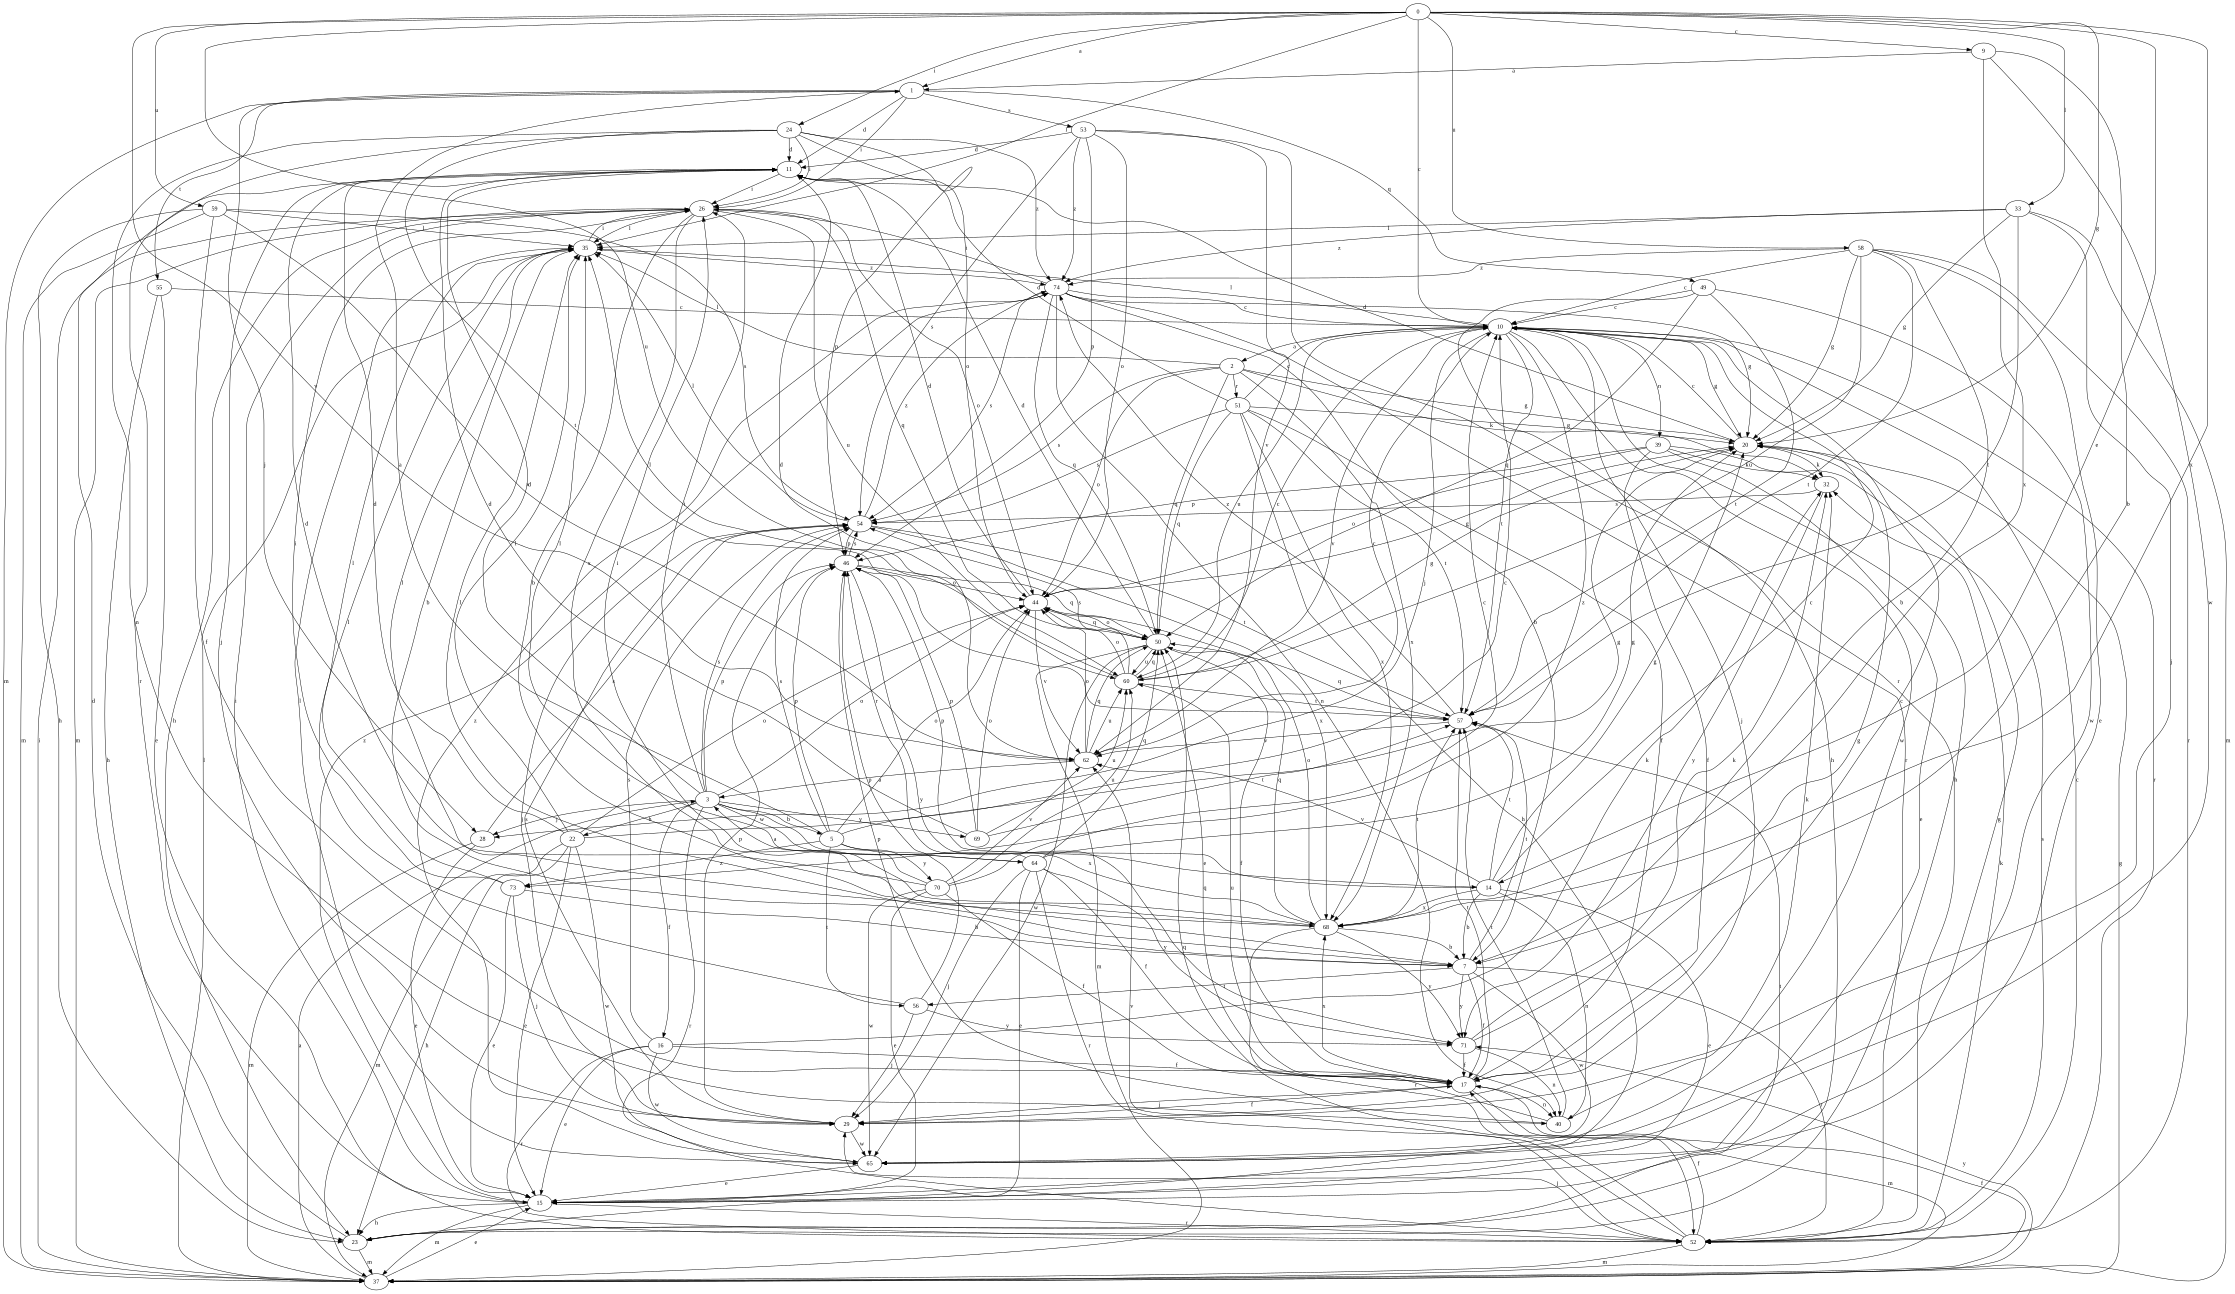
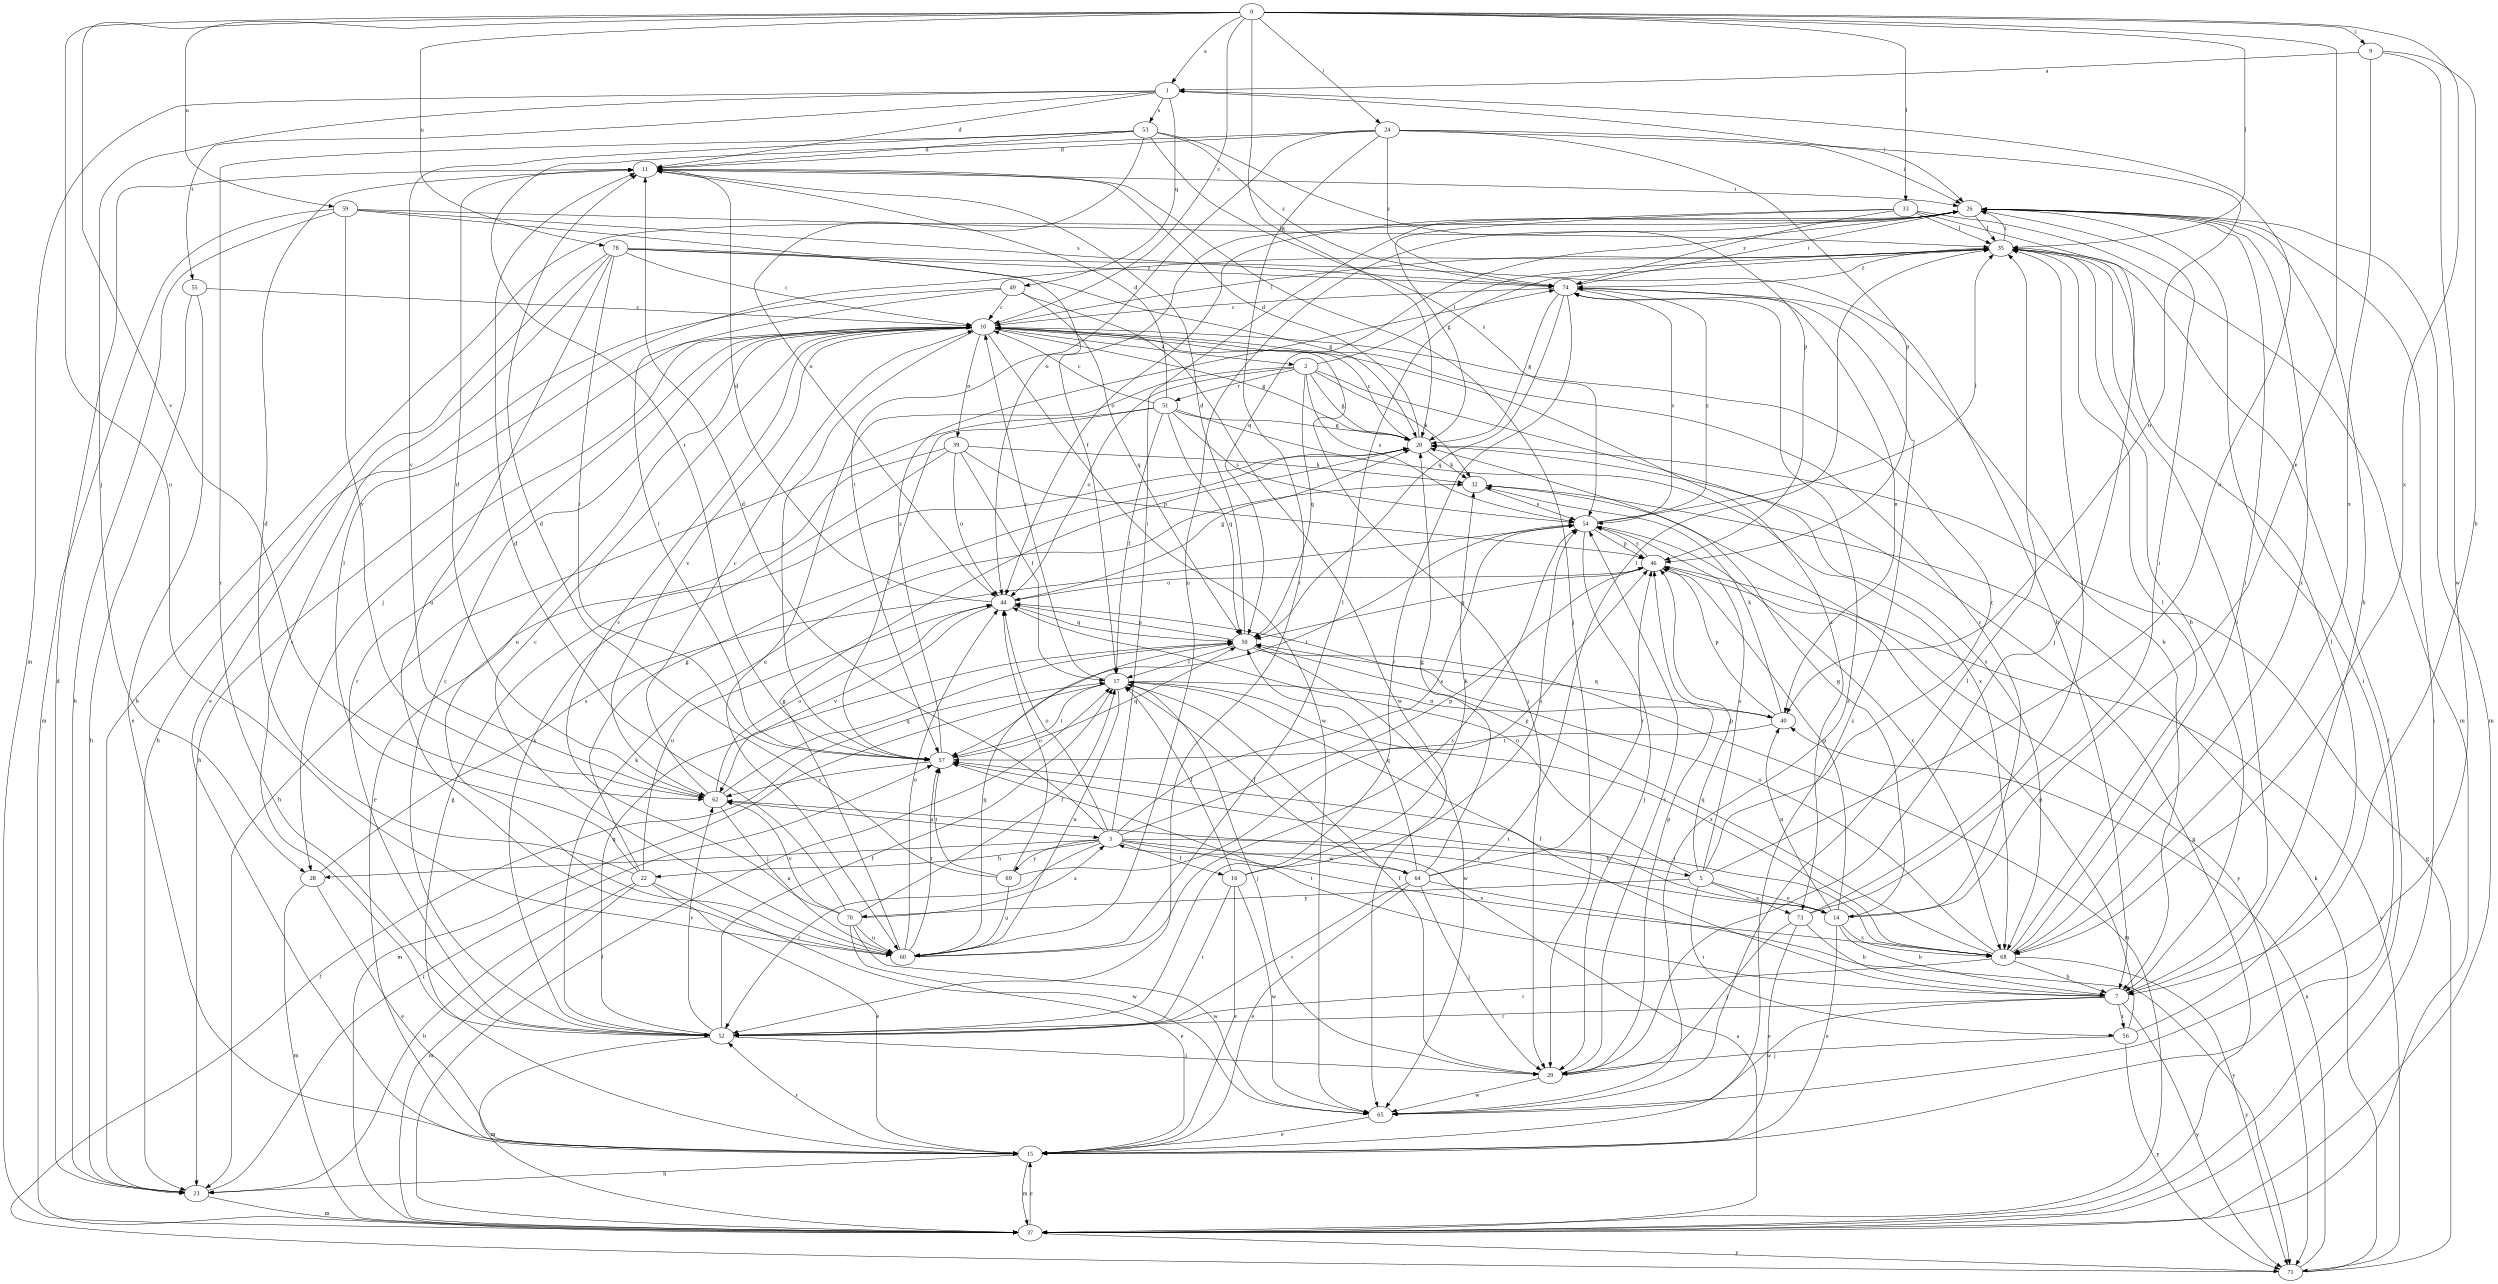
edge "59" -> "54": now "59" -> "74"
node "58": label "58" -> "78"
edge "50" -> "60": now "2" -> "60"
